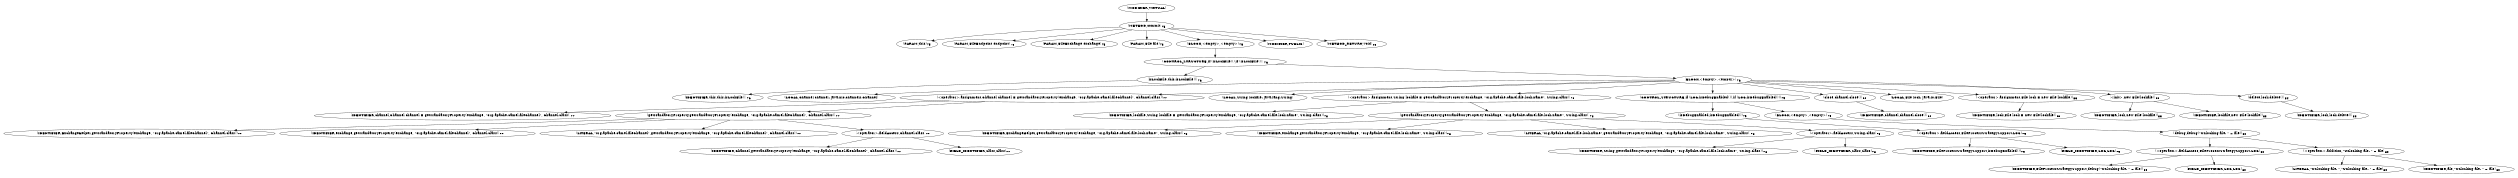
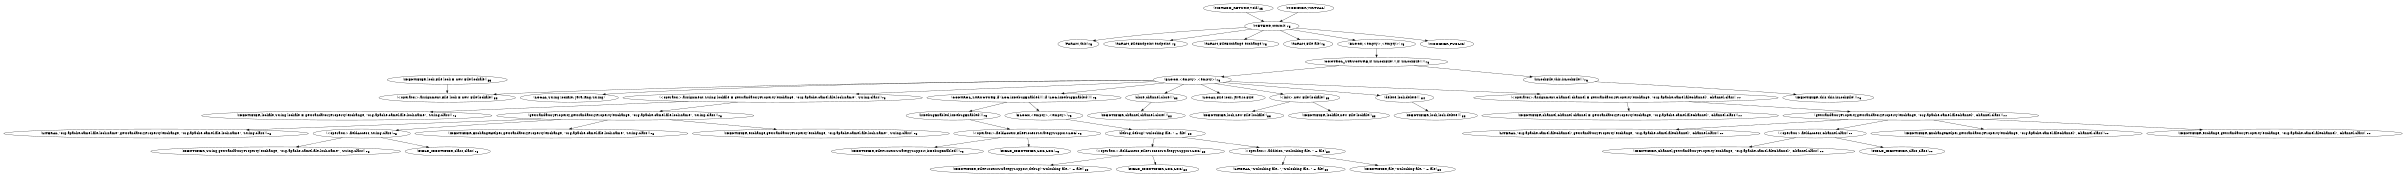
edge "(METHOD,commit)" -> "(METHOD_RETURN,void)": reversed
node "(LOCAL,Channel channel: java.nio.channels.Channel)": removed
edge "(<operator>.assignment,File lock = new File(lockfile))" -> "(IDENTIFIER,lock,File lock = new File(lockfile))": reversed
